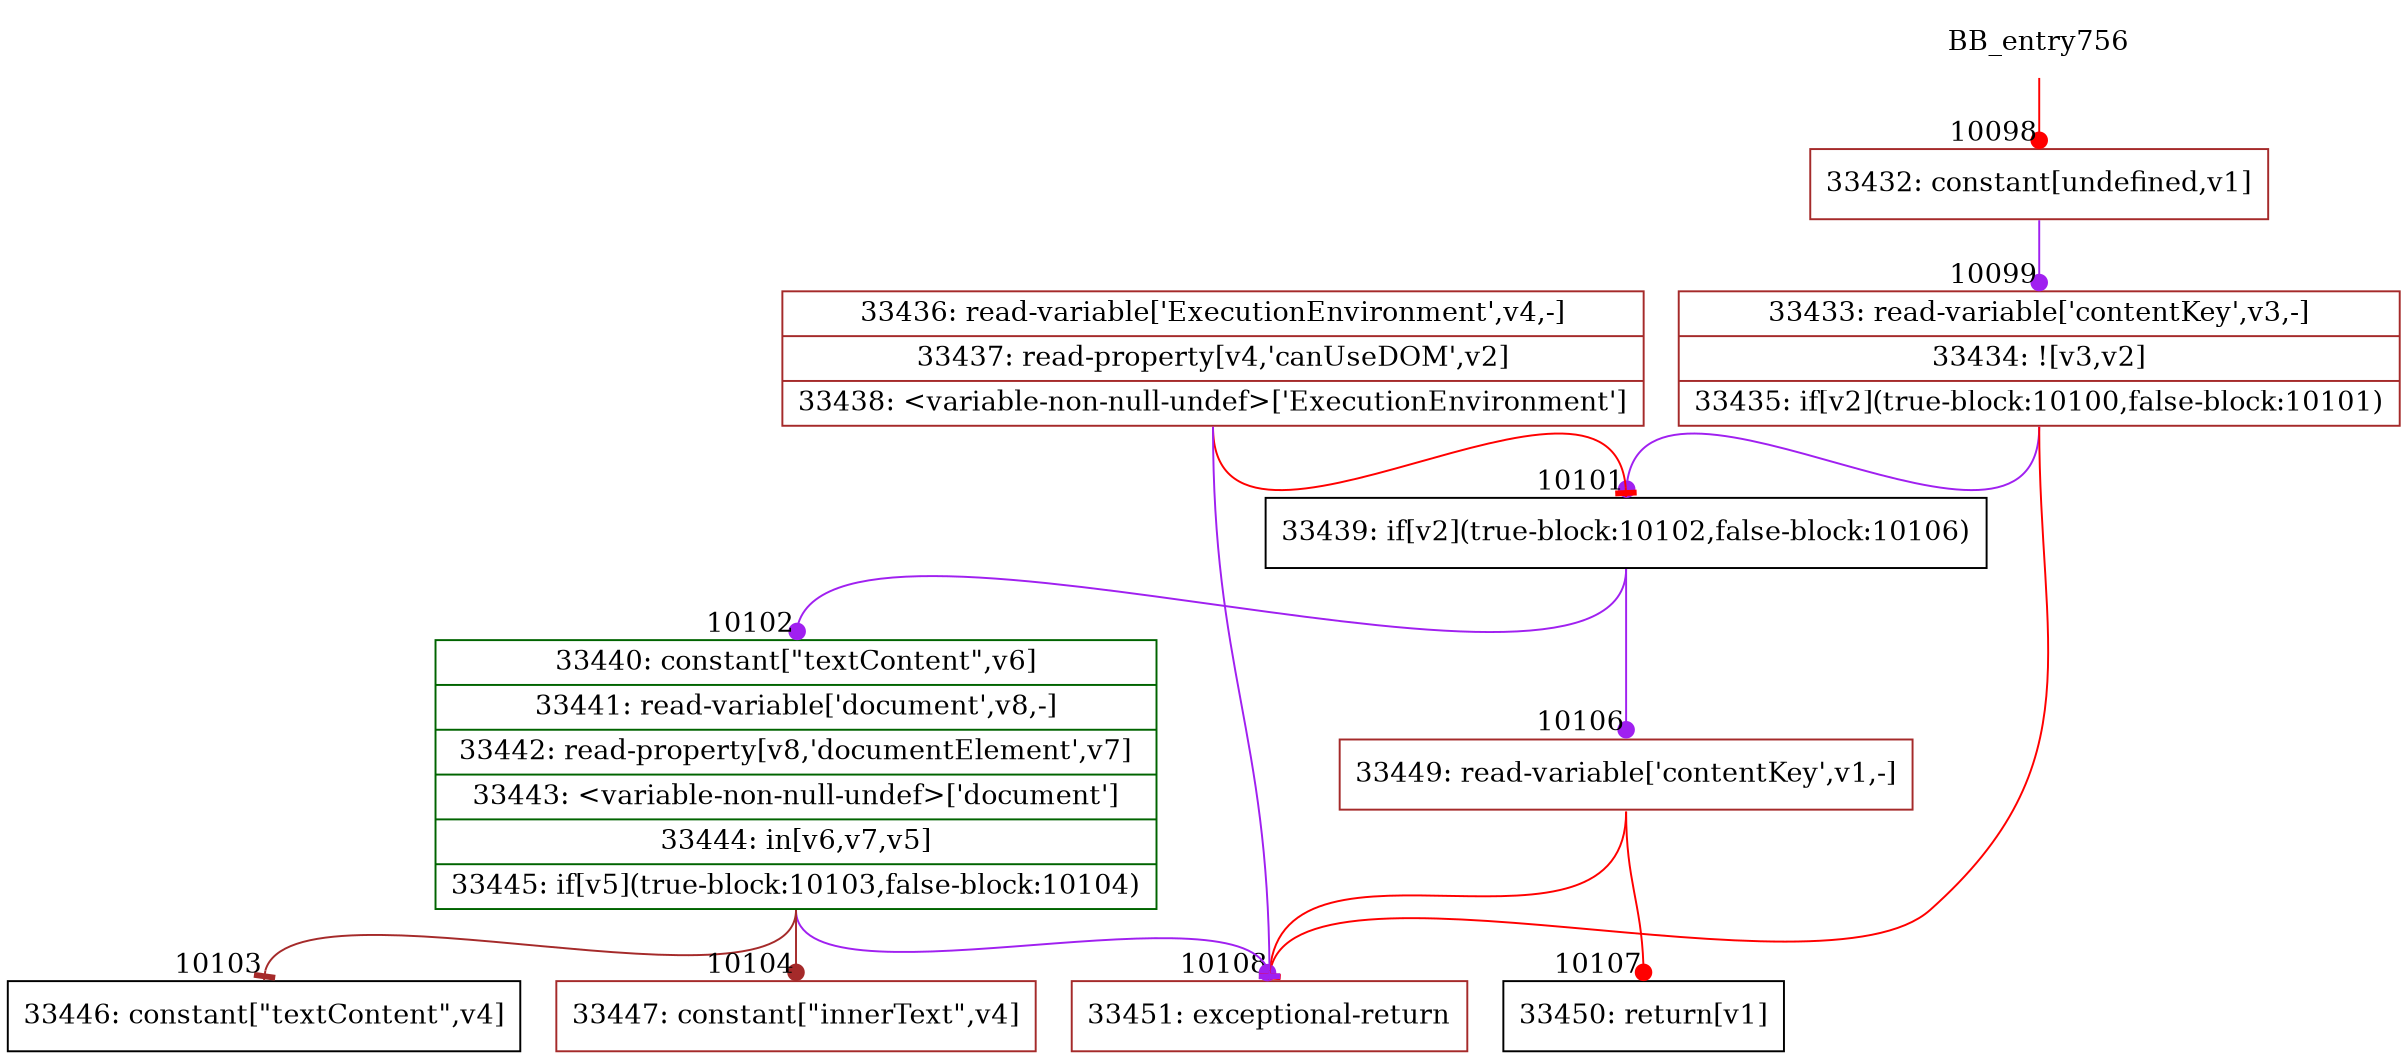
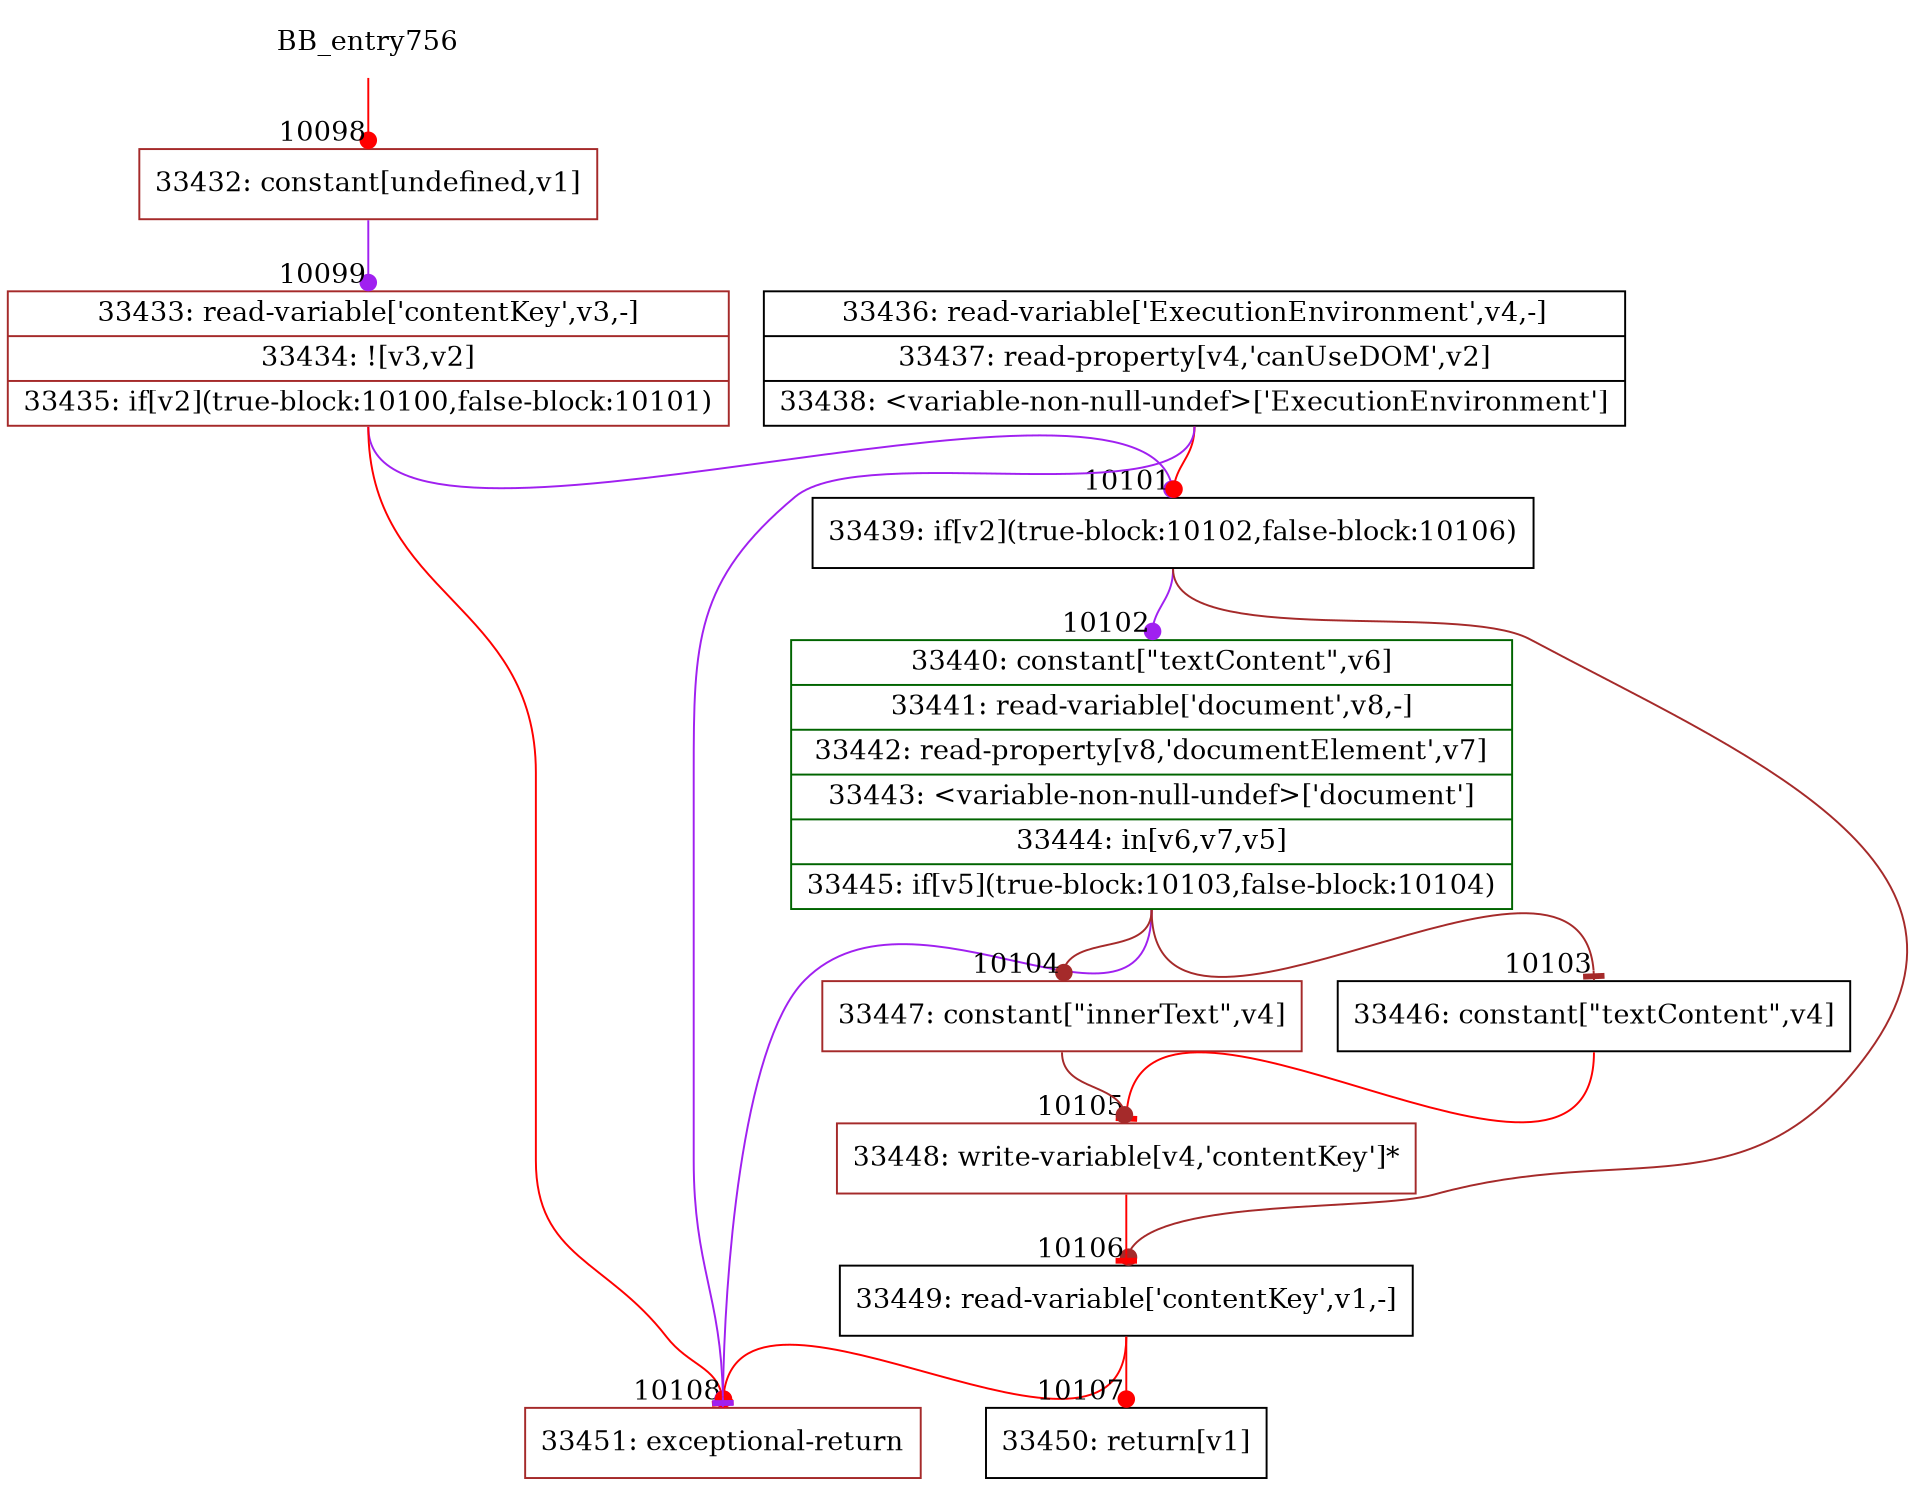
node "33436: read-variable['ExecutionEnvironment',v4,-]": color brown -> black
edge "33436: read-variable['ExecutionEnvironment',v4,-]" -> "33439: if[v2](true-block:10102,false-block:10106)": arrowhead tee -> dot
edge "33439: if[v2](true-block:10102,false-block:10106)" -> "33449: read-variable['contentKey',v1,-]": color purple -> brown
node "33449: read-variable['contentKey',v1,-]": color brown -> black
edge "33449: read-variable['contentKey',v1,-]" -> "33451: exceptional-return": arrowhead tee -> dot
node "33448: write-variable[v4,'contentKey']*": added
